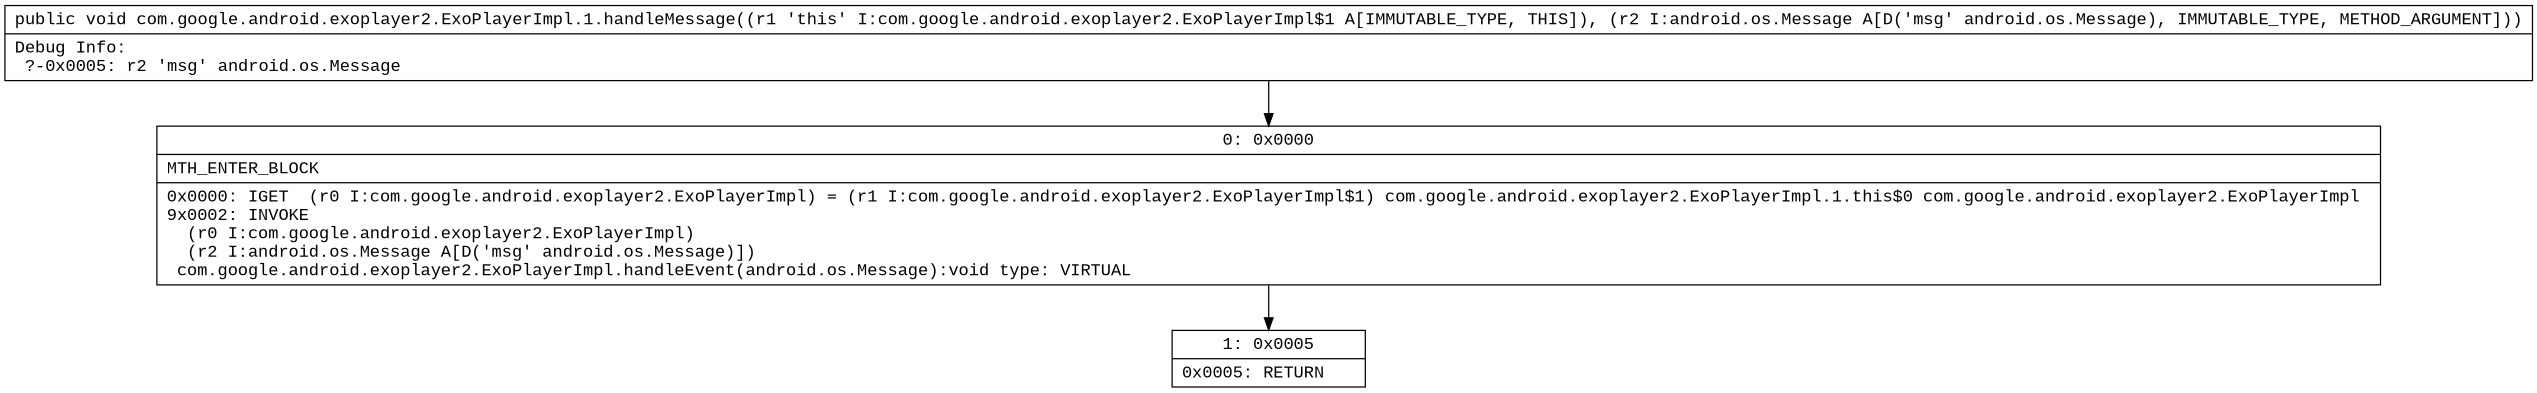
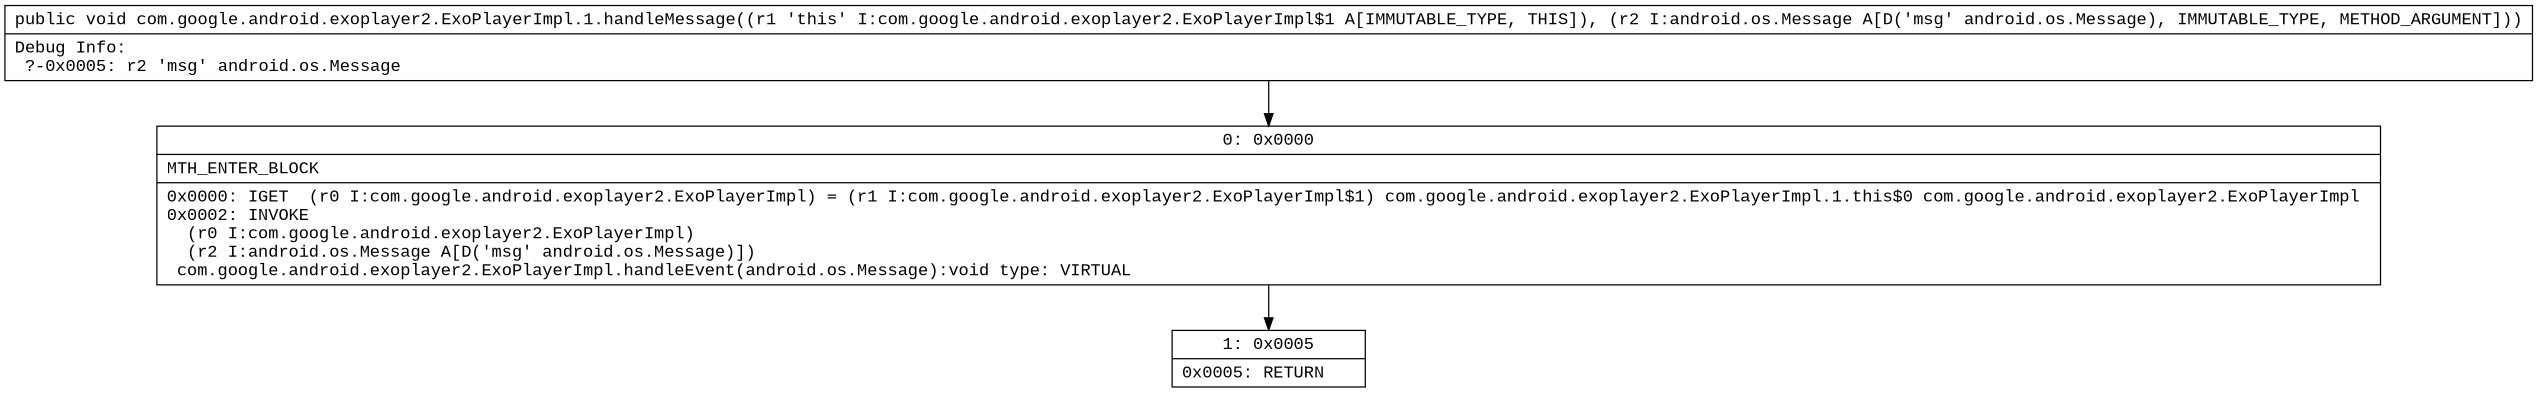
node "0: 0x0000": text "9x0002: INVOKE" -> "0x0002: INVOKE"
